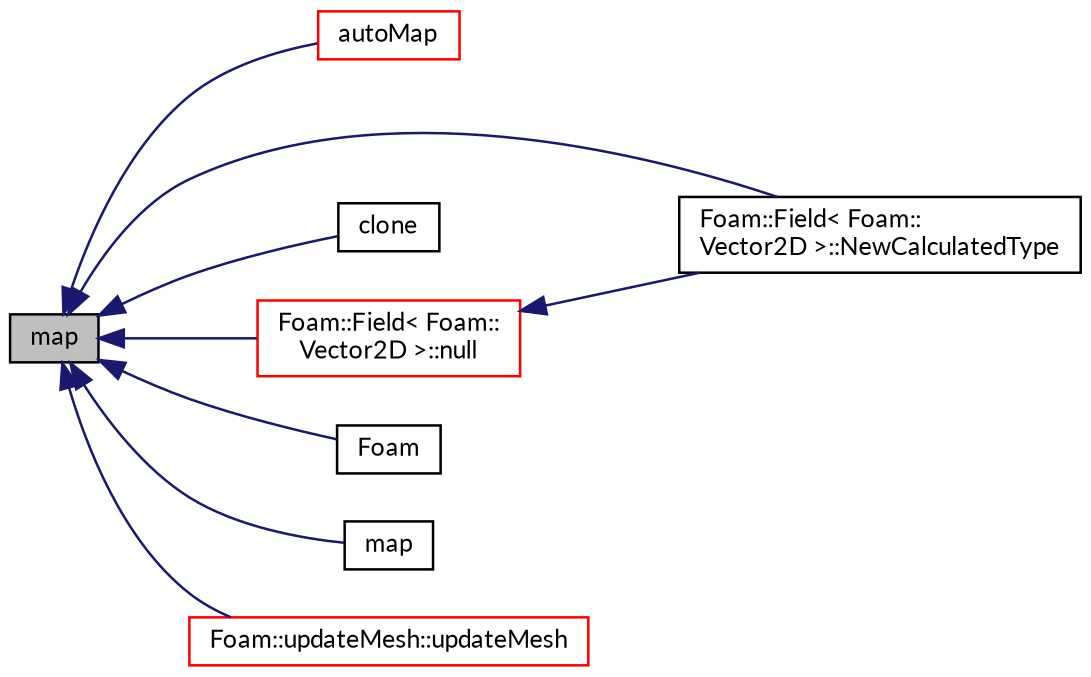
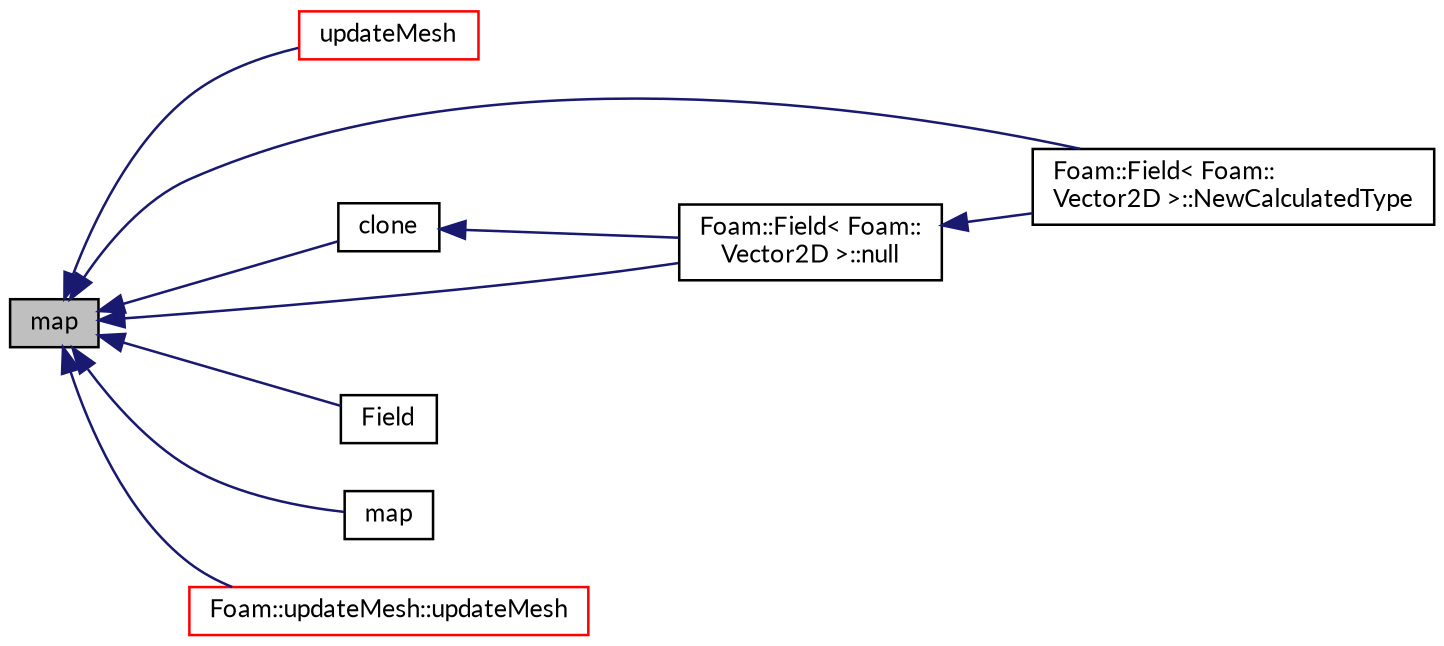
node "autoMap": label "autoMap" -> "updateMesh"
edge "Foam::Field< Foam:: Vector2D >::null" -> "clone": added
node "Foam::Field< Foam:: Vector2D >::null": color red -> black
node "Foam": label "Foam" -> "Field"
